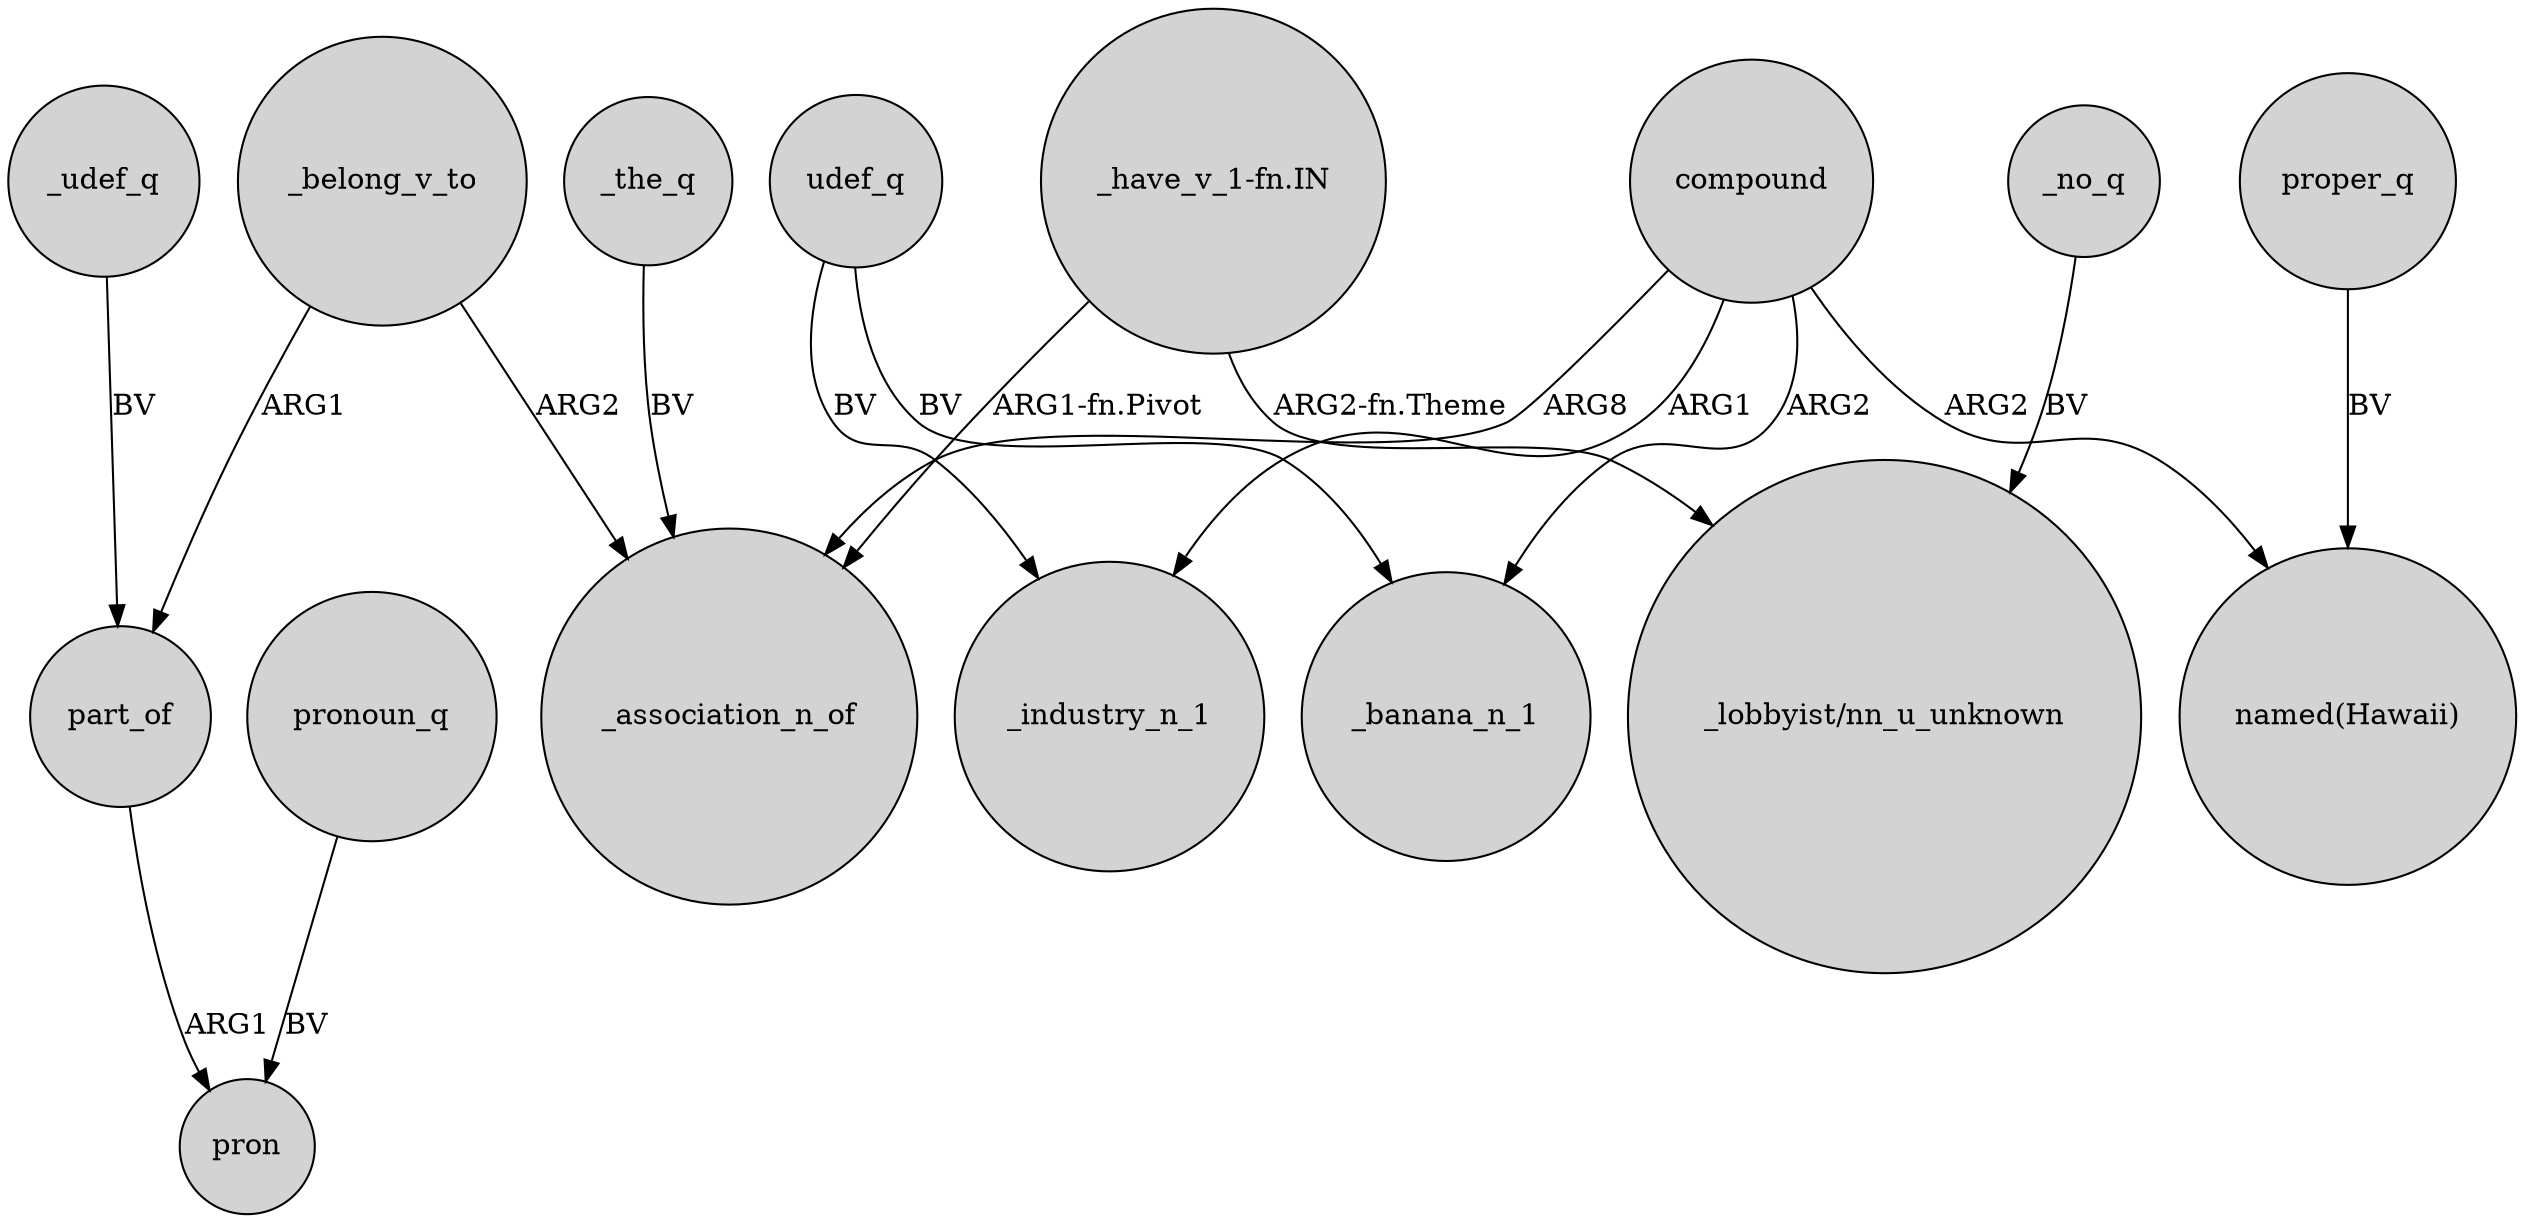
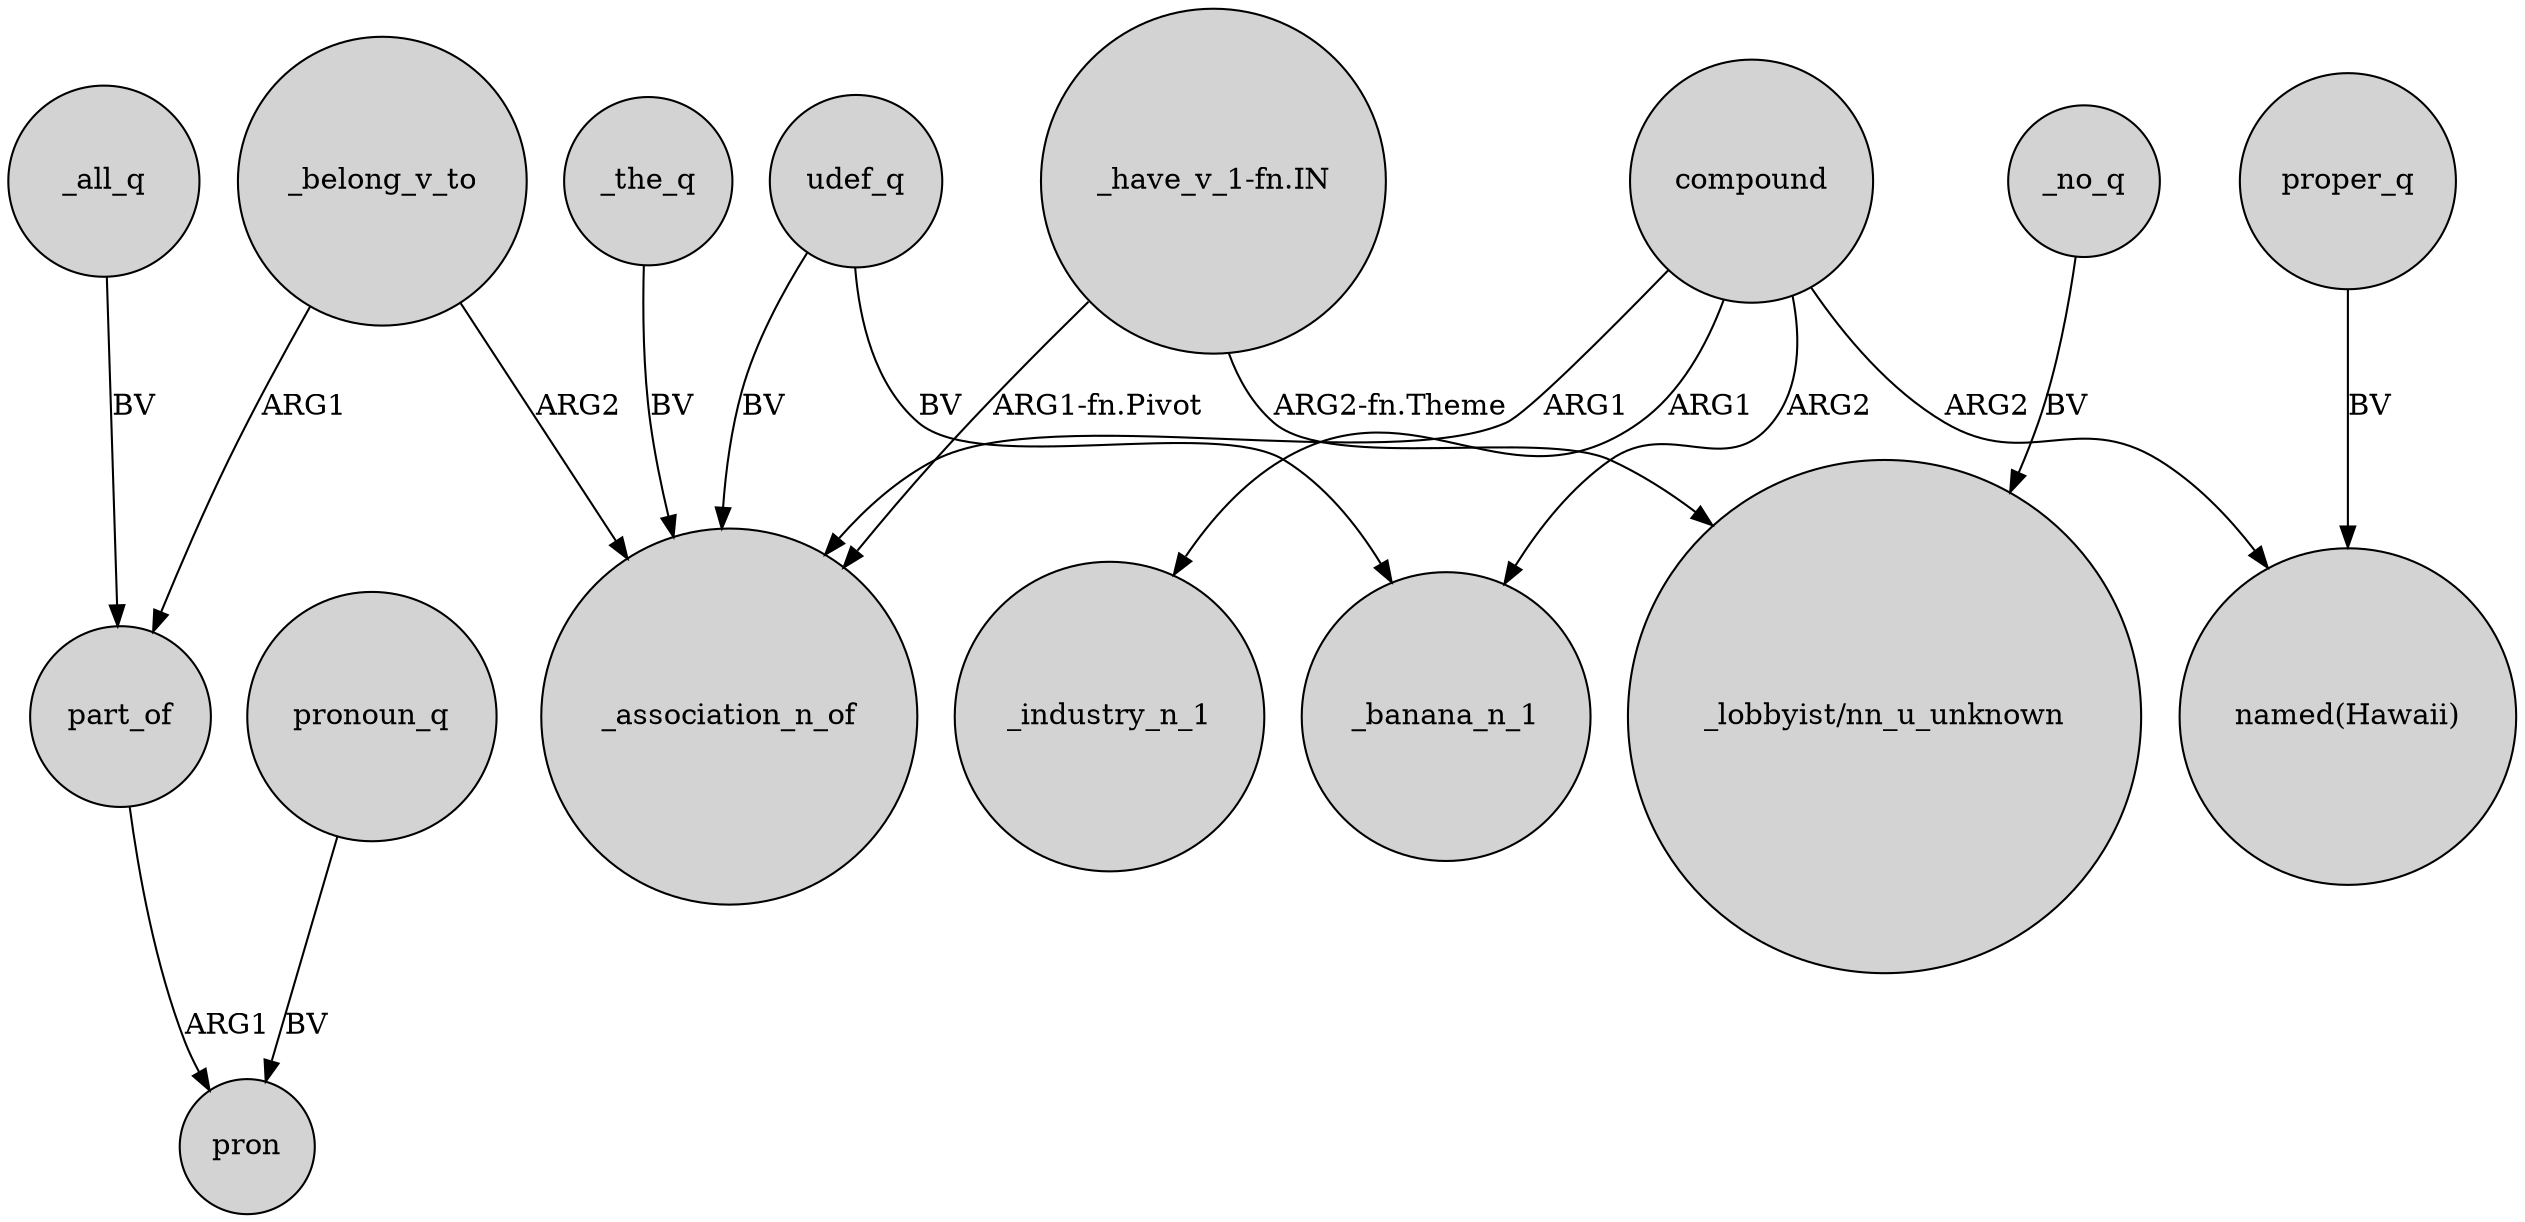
node "_udef_q": label "_udef_q" -> "_all_q"
edge "compound" -> "_association_n_of": label "ARG8" -> "ARG1"
edge "udef_q" -> "_industry_n_1": now "udef_q" -> "_association_n_of"
